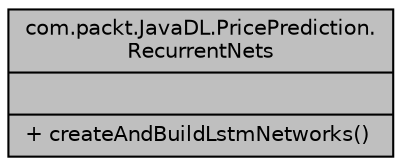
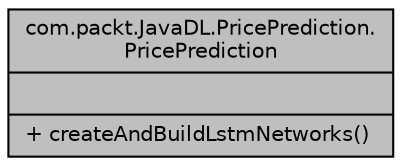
node "com.packt.JavaDL.PricePrediction.": text "RecurrentNets" -> "PricePrediction"
